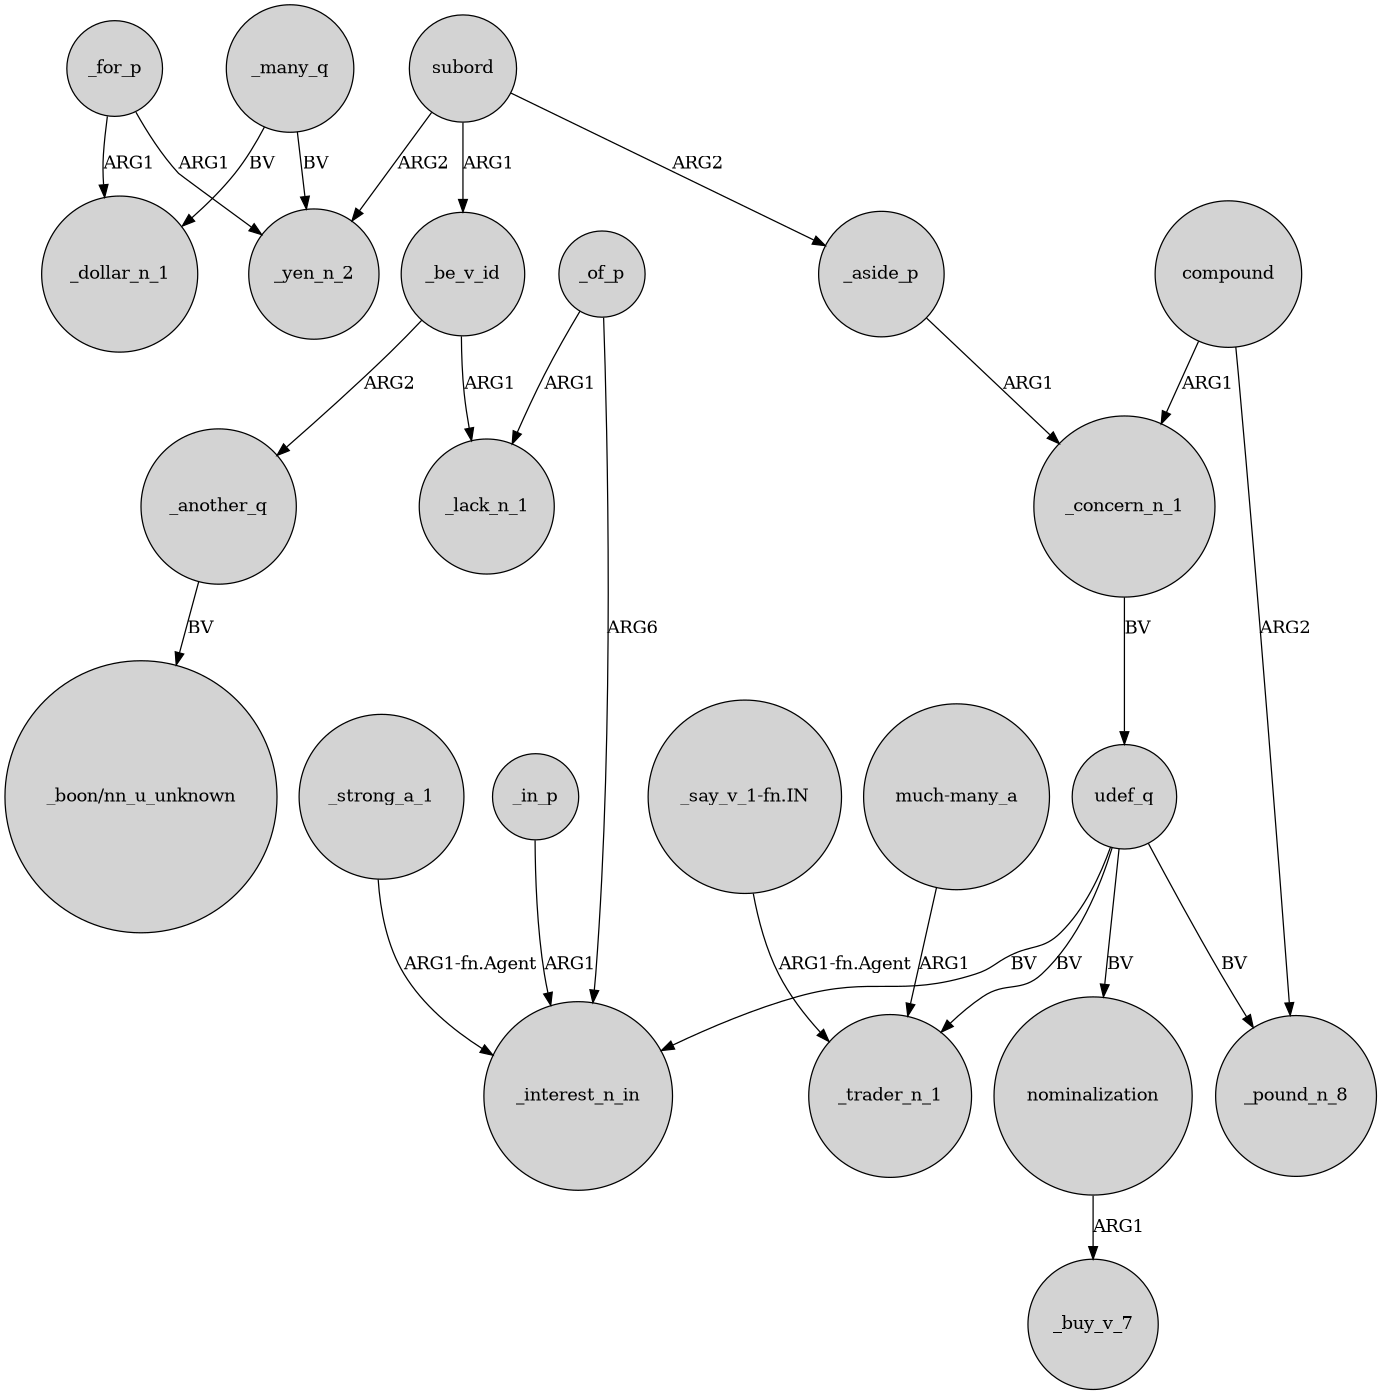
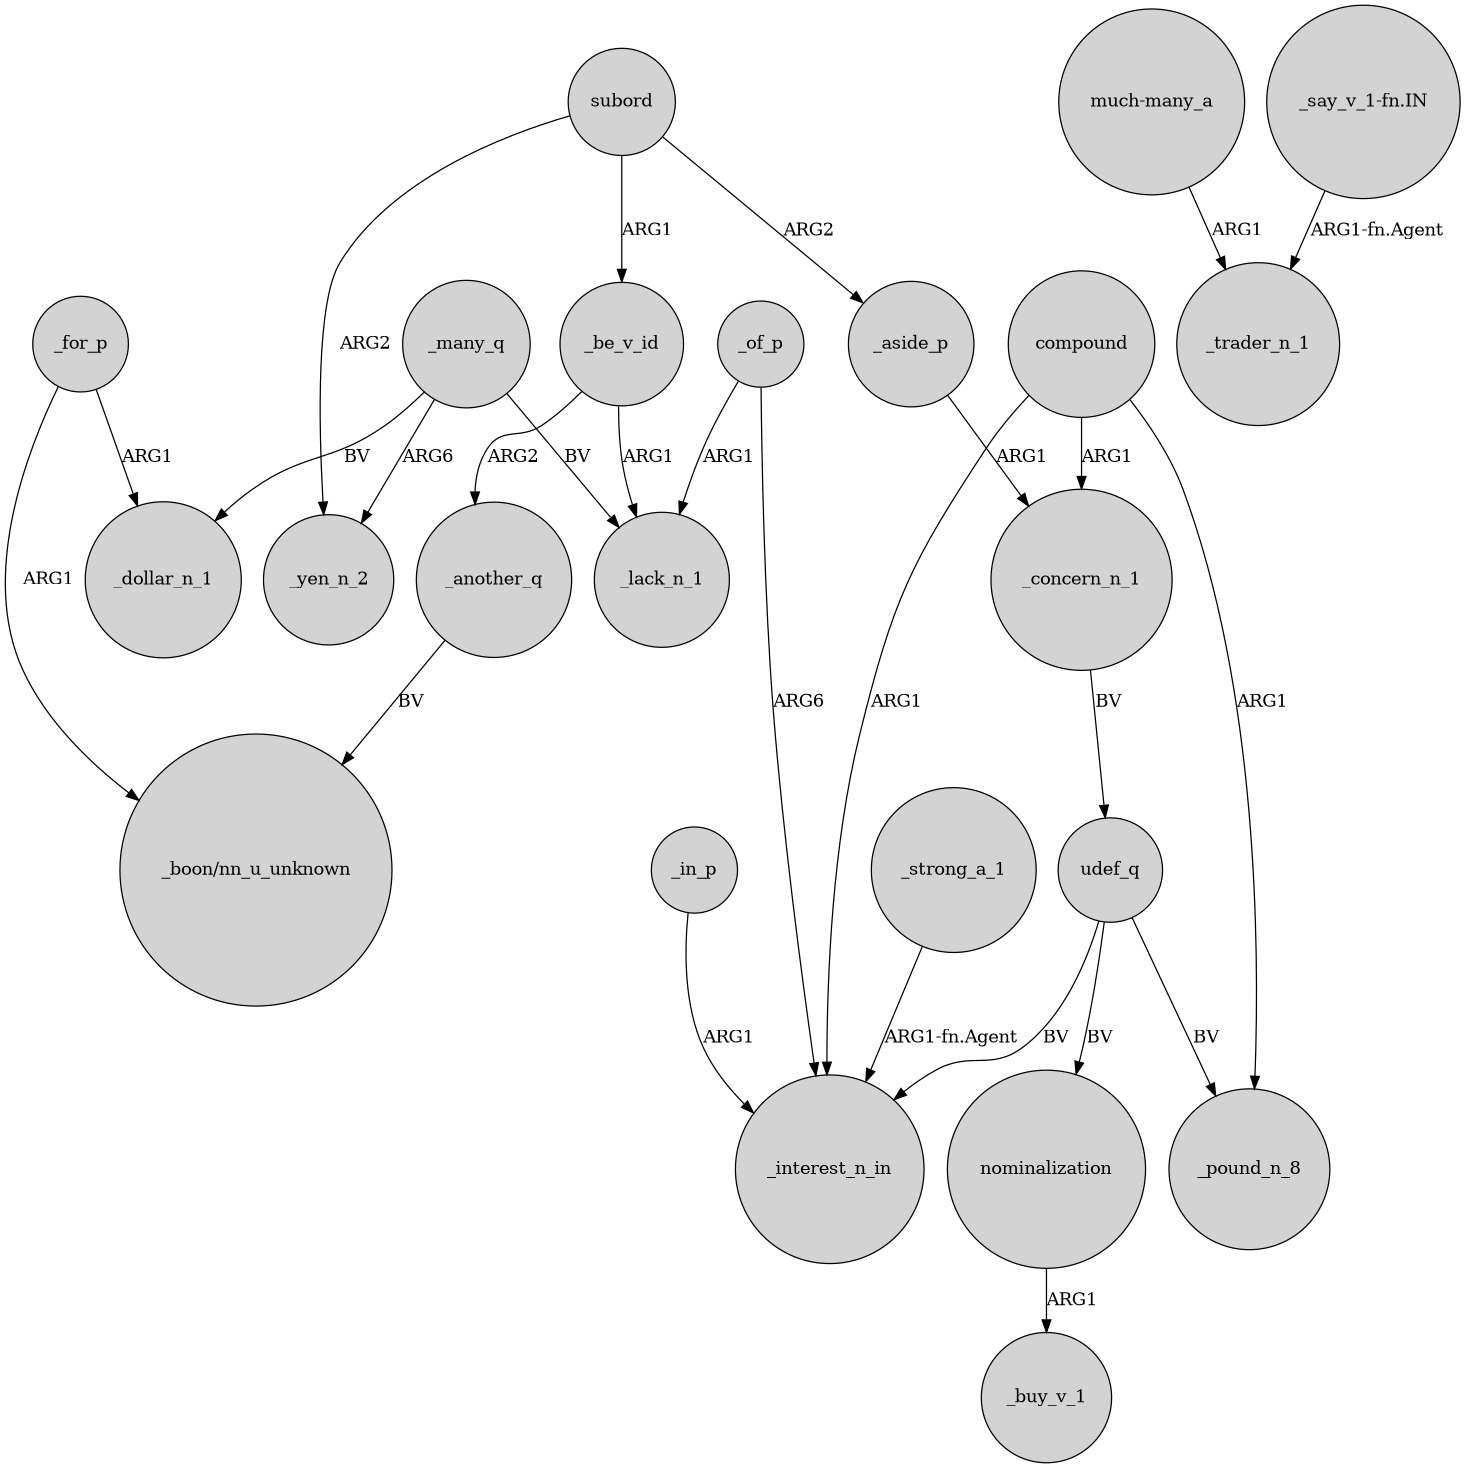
edge "_many_q" -> "_yen_n_2": label "BV" -> "ARG6"
edge "_for_p" -> "_yen_n_2": now "_for_p" -> "_boon/nn_u_unknown"
edge "_many_q" -> "_lack_n_1": added, label "BV"
edge "compound" -> "_pound_n_8": label "ARG2" -> "ARG1"
edge "compound" -> "_interest_n_in": added, label "ARG1"
edge "udef_q" -> "_trader_n_1": removed, label "BV"
node "_buy_v_7": label "_buy_v_7" -> "_buy_v_1"
